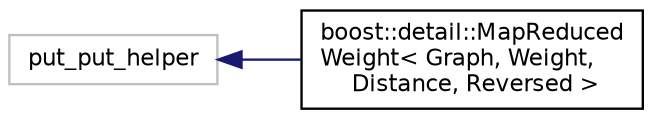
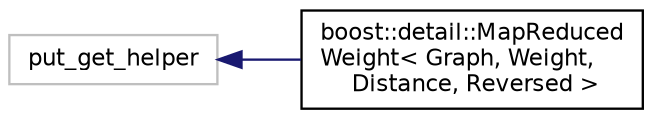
node "put_put_helper": label "put_put_helper" -> "put_get_helper"
